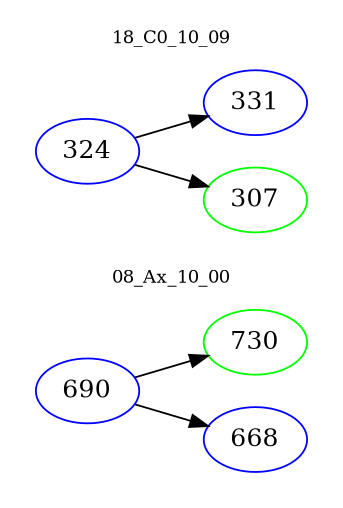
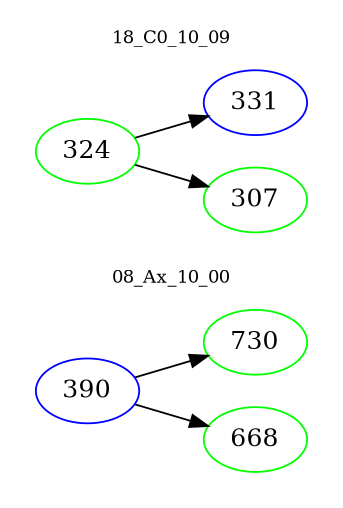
node "324": color blue -> green
node "690": label "690" -> "390"
node "668": color blue -> green
